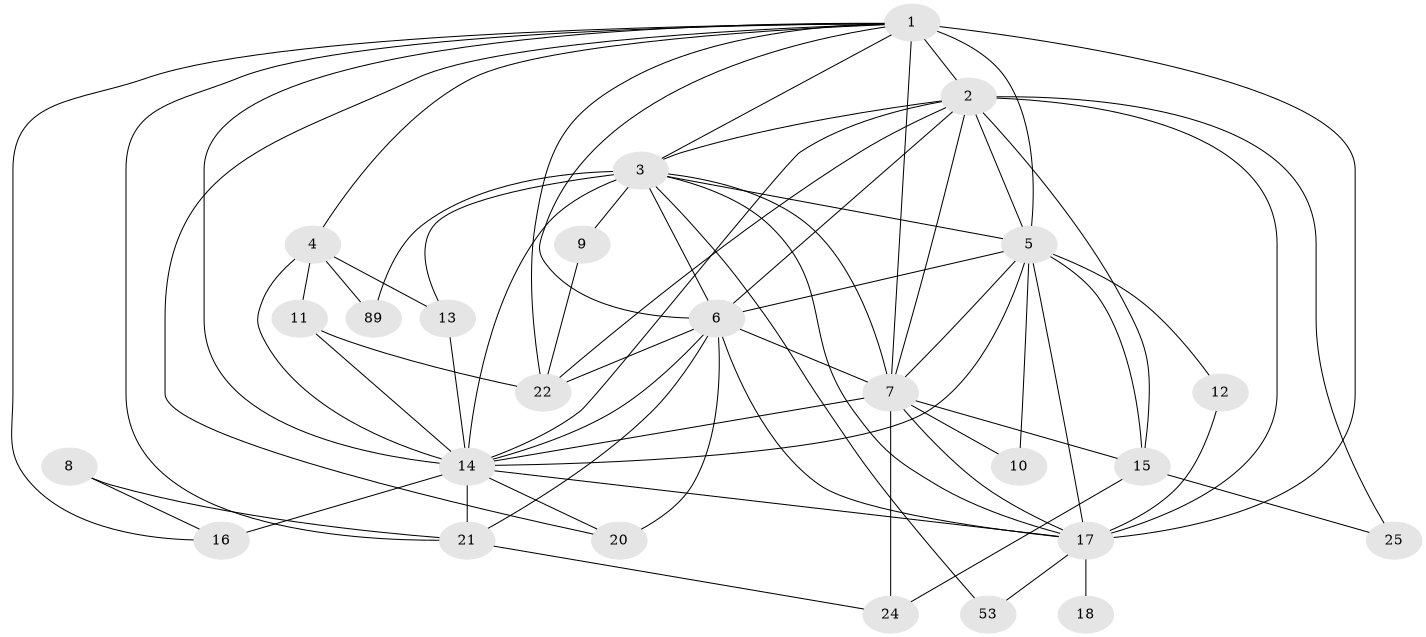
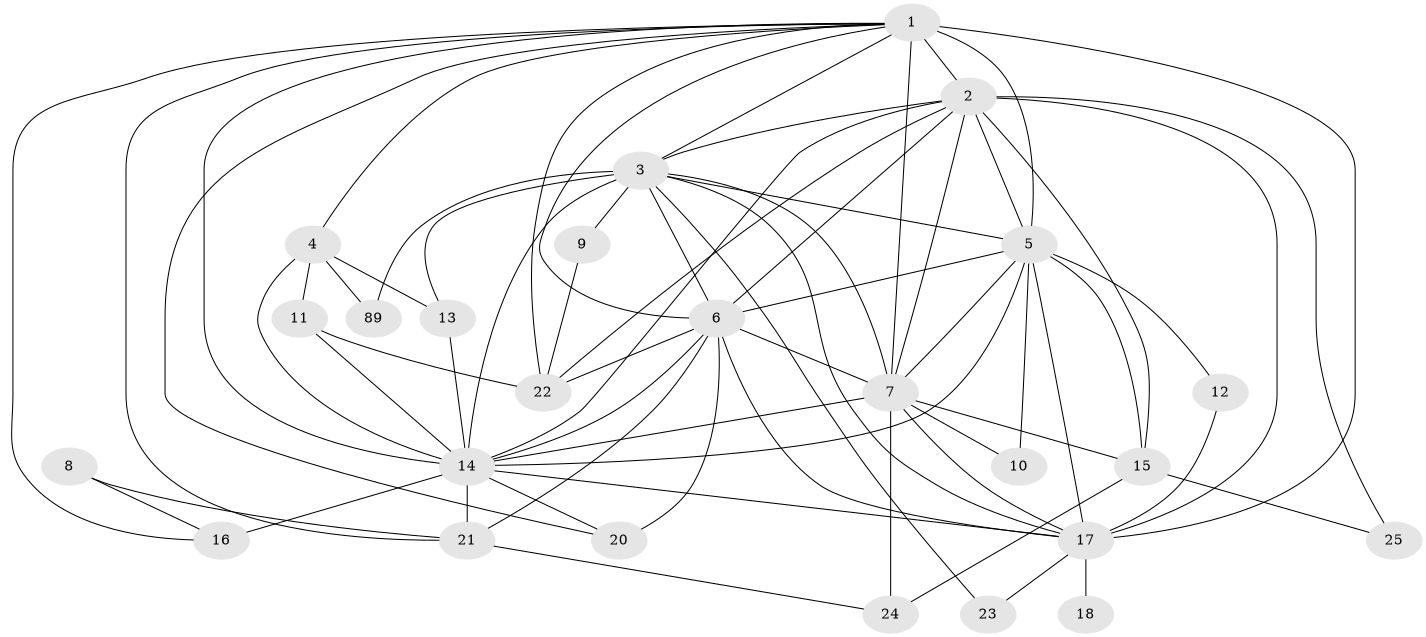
node "53": label "53" -> "23"
